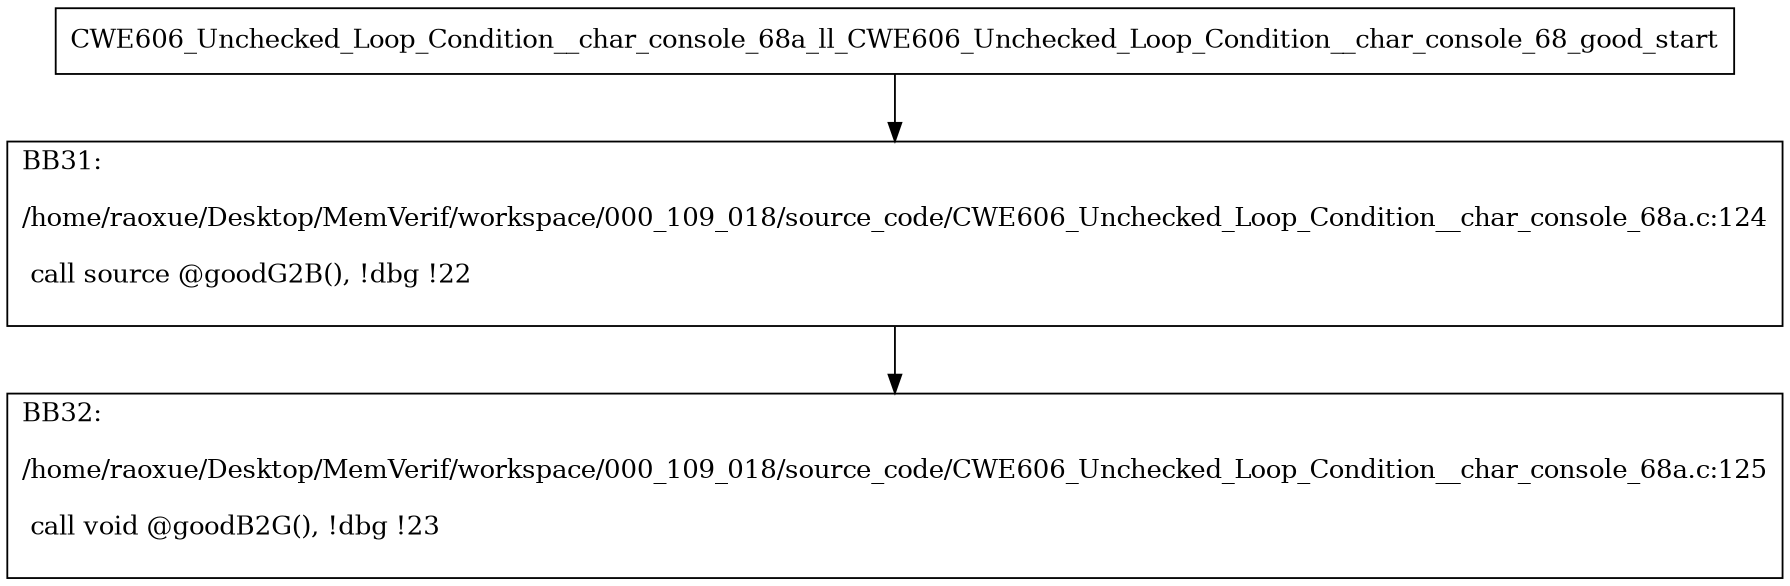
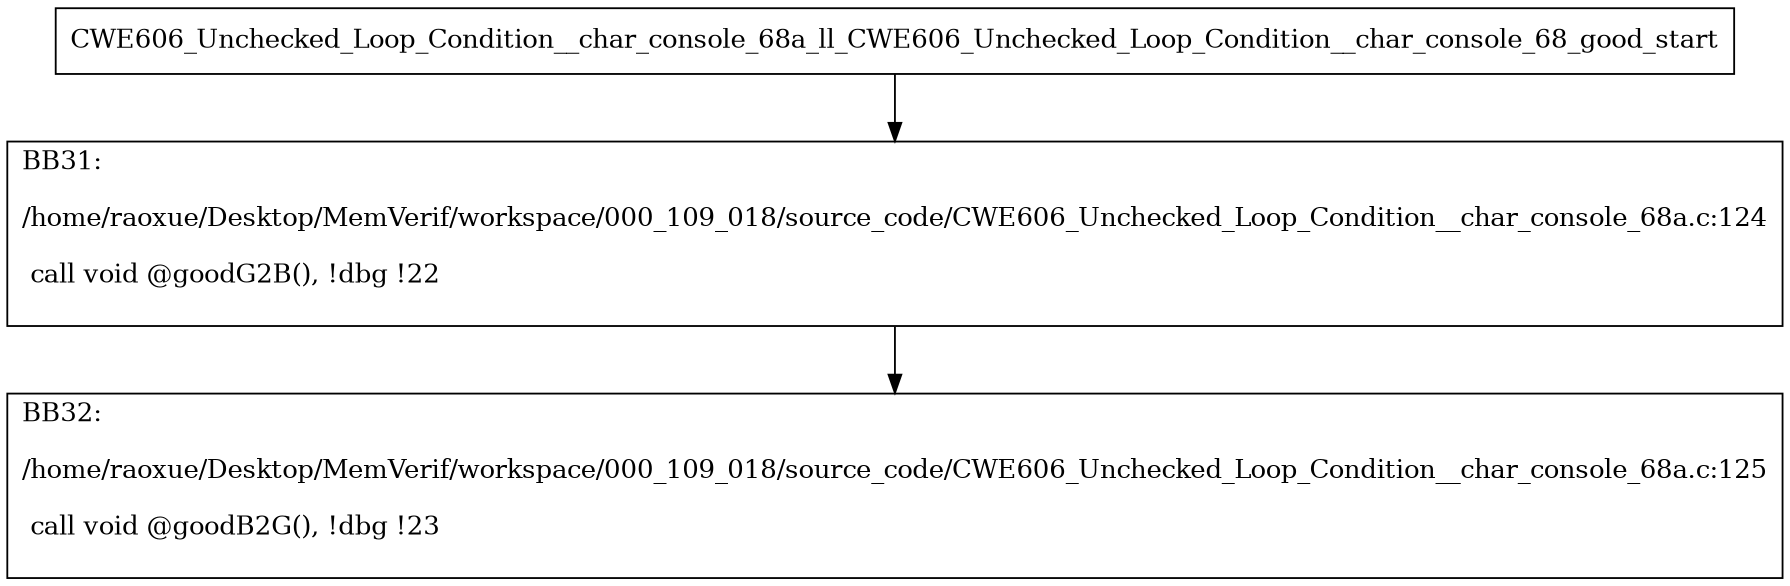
node "BB31:": text "call source @goodG2B(), !dbg !22" -> "call void @goodG2B(), !dbg !22"
